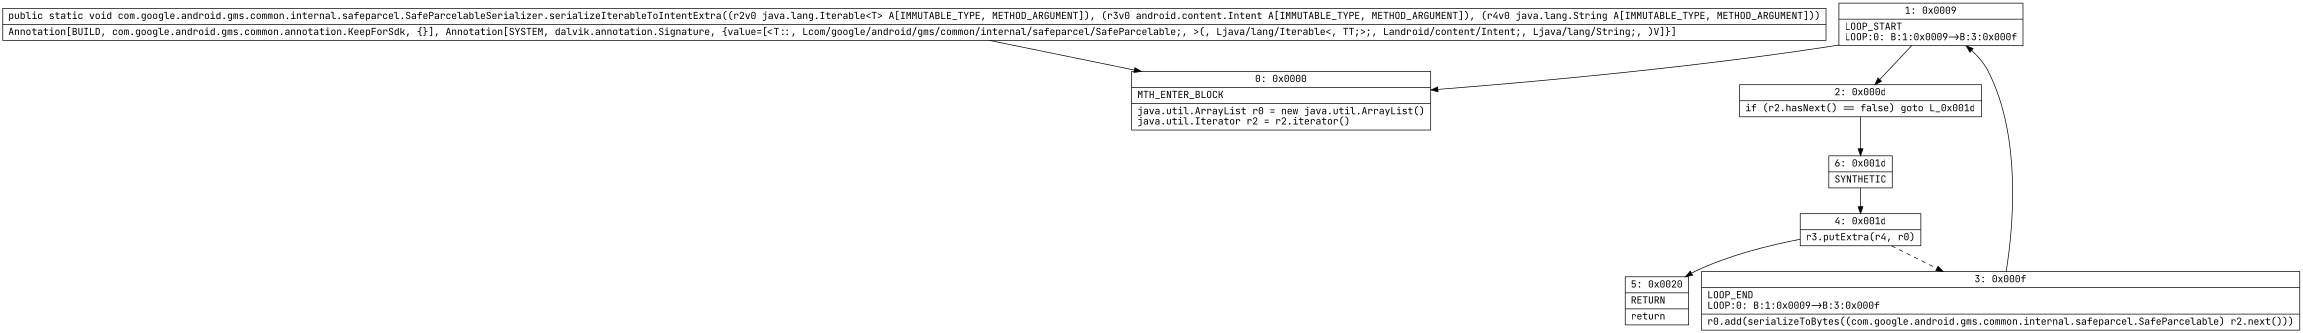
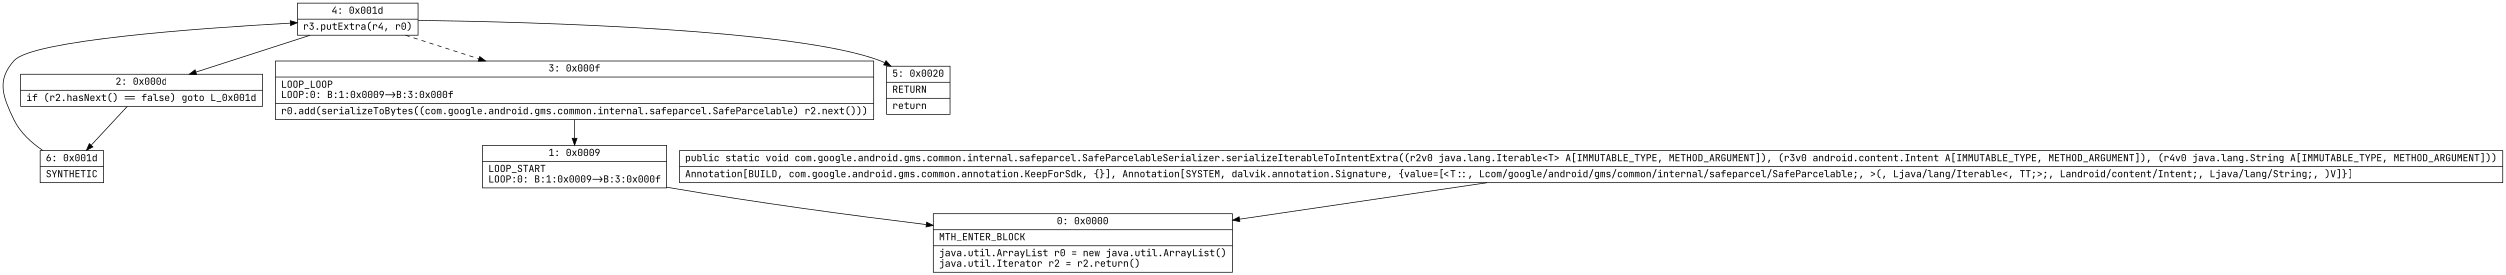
edge "1: 0x0009" -> "2: 0x000d": now "4: 0x001d" -> "2: 0x000d"
node "0: 0x0000": text "java.util.Iterator r2 = r2.iterator()" -> "java.util.Iterator r2 = r2.return()"
node "3: 0x000f": text "LOOP_END" -> "LOOP_LOOP"
